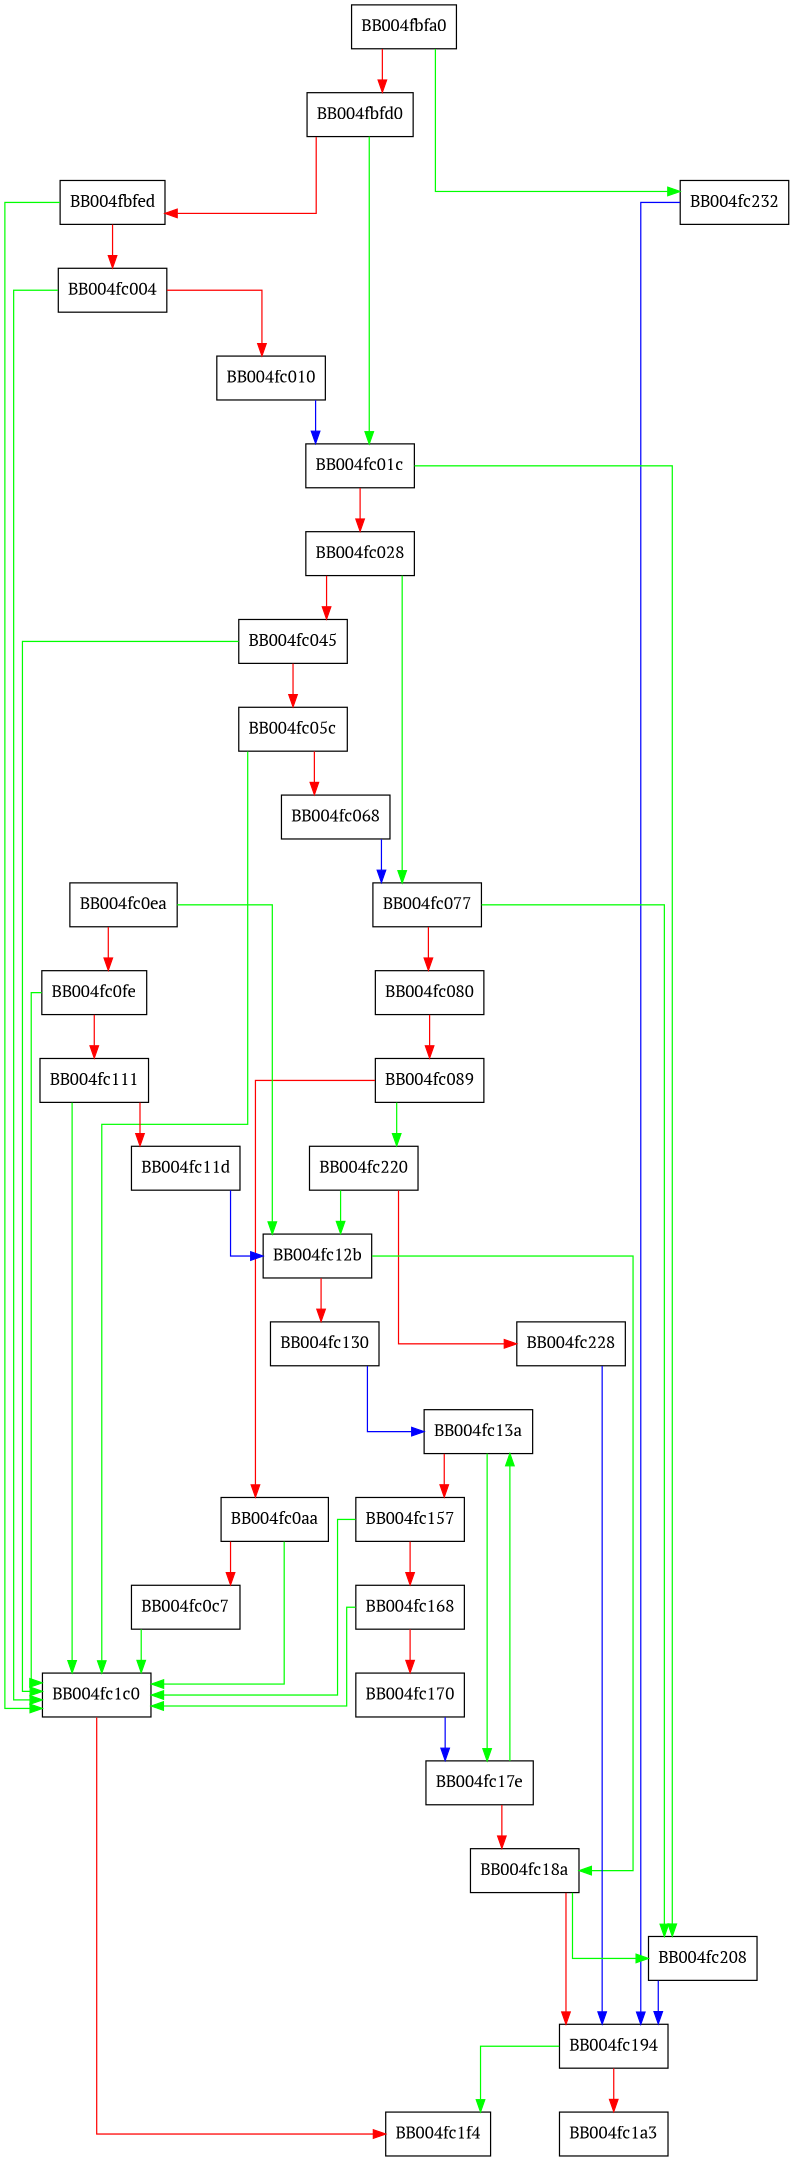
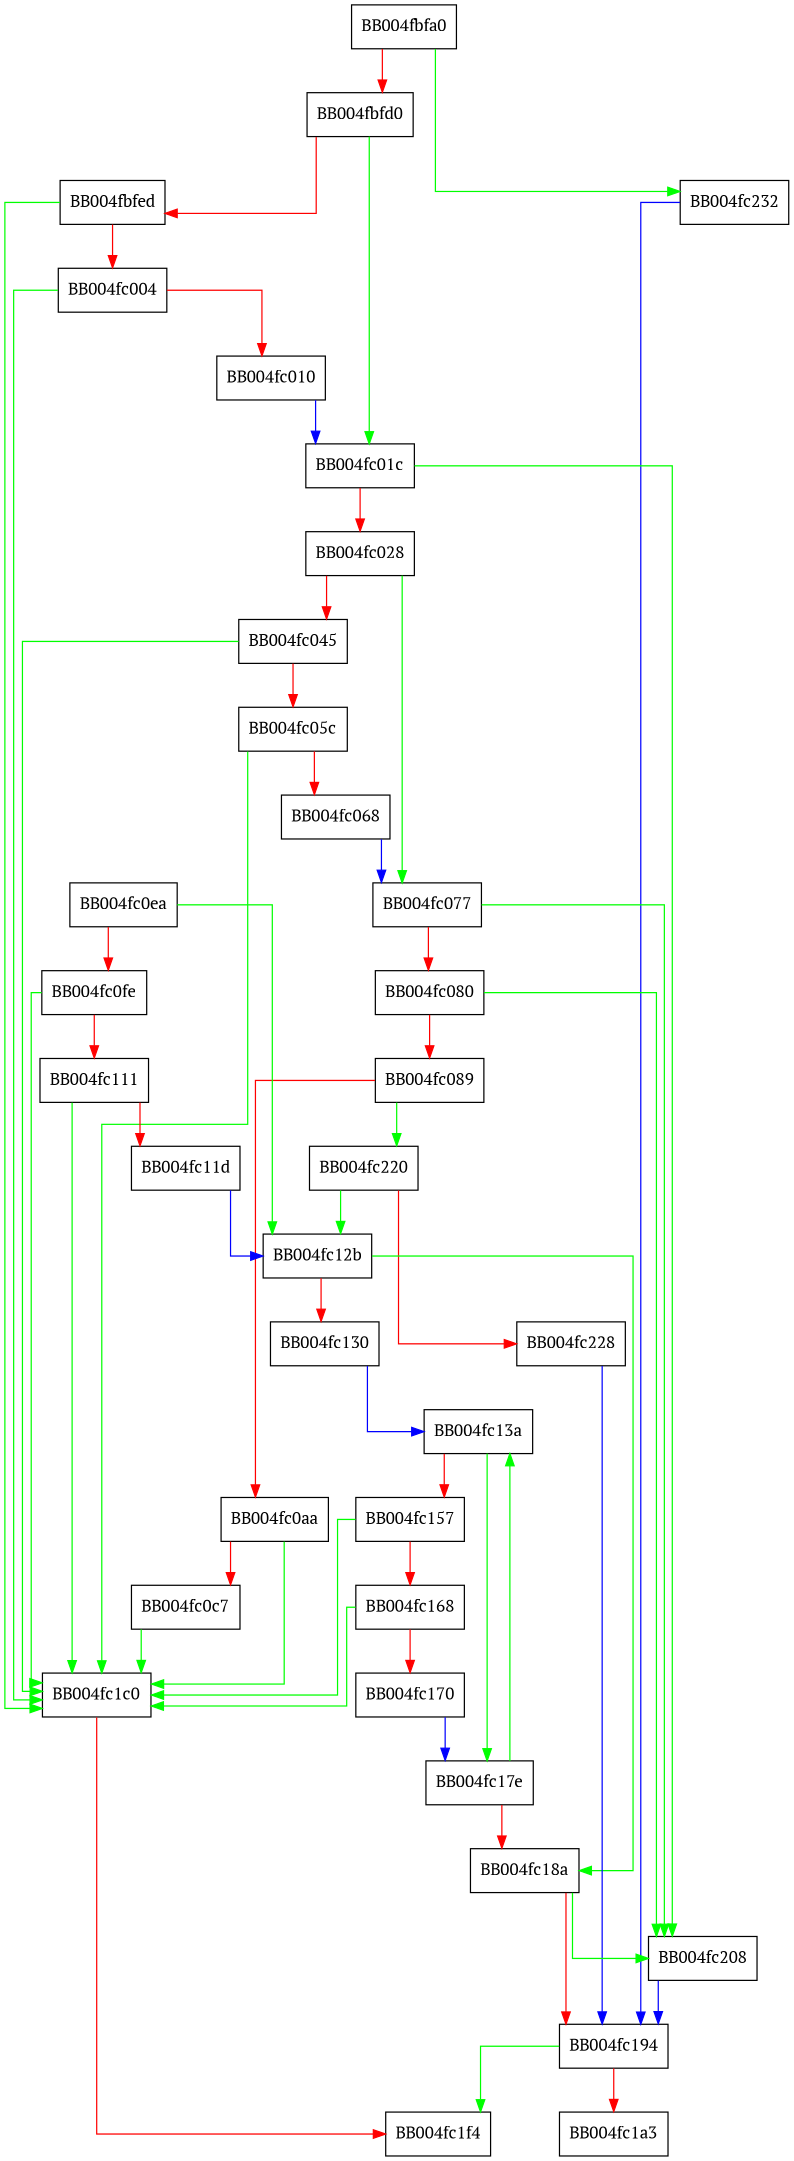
edge "BB004fc080" -> "BB004fc208": added
